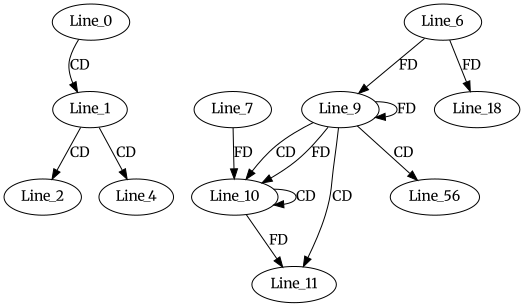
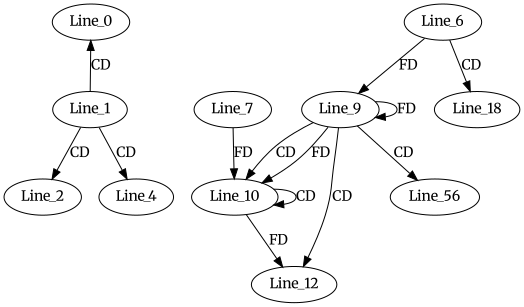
edge "Line_0" -> "Line_1": reversed
edge "Line_6" -> "Line_18": label "FD" -> "CD"
node "Line_11": label "Line_11" -> "Line_12"
